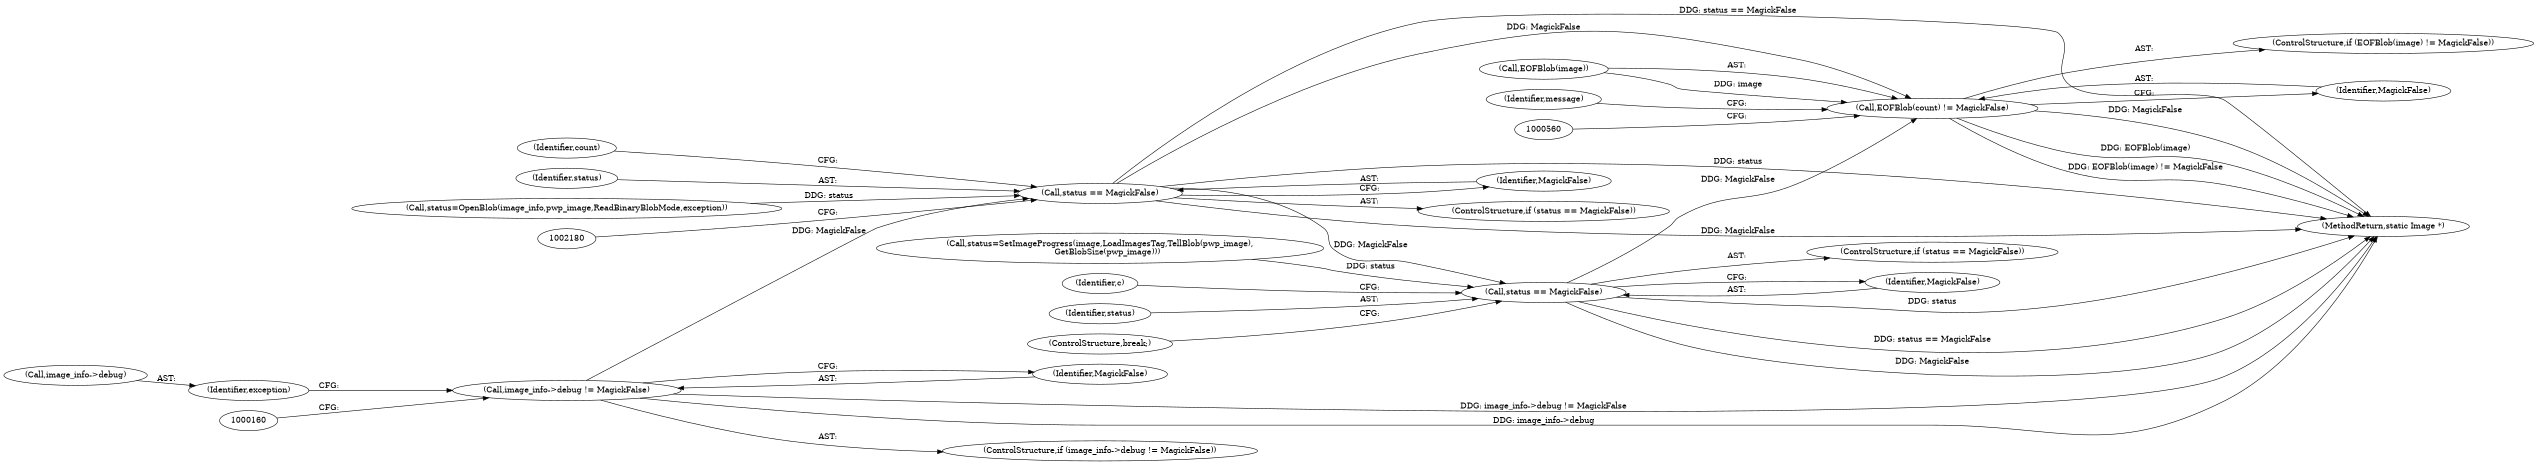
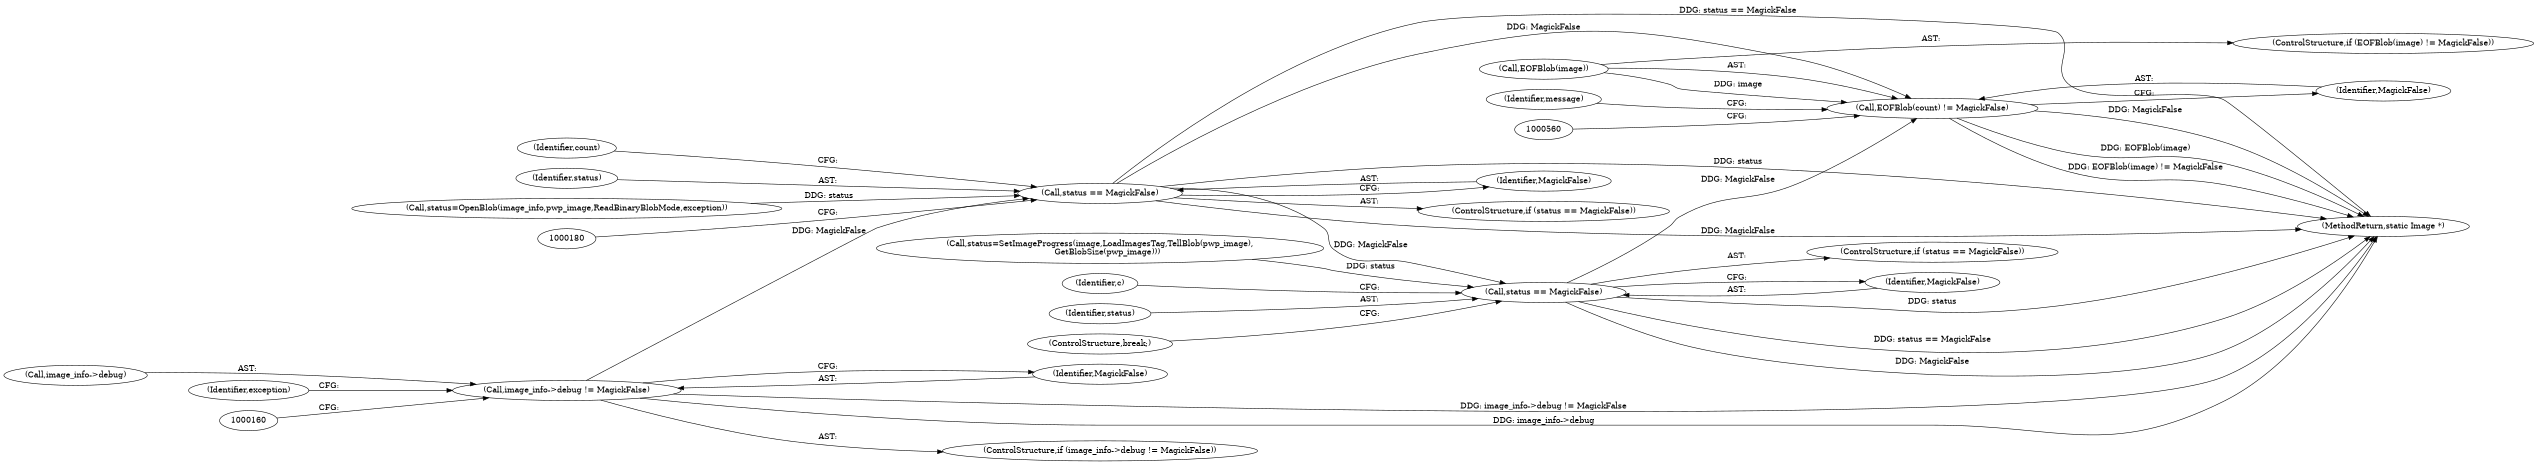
edge "(Call,EOFBlob(count) != MagickFalse)" -> "(ControlStructure,if (EOFBlob(image) != MagickFalse))": now "(Call,EOFBlob(image))" -> "(ControlStructure,if (EOFBlob(image) != MagickFalse))"
node "1002180": label "1002180" -> "1000180"
edge "(Call,image_info->debug)" -> "(Identifier,exception)": now "(Call,image_info->debug)" -> "(Call,image_info->debug != MagickFalse)"
